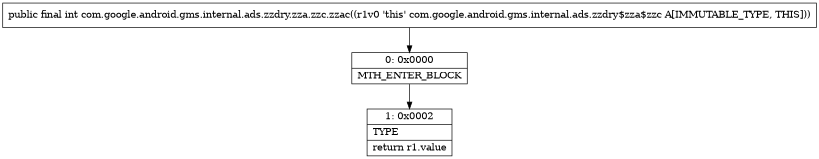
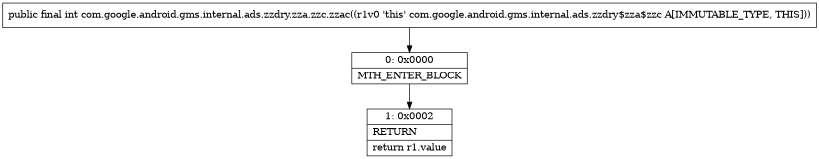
node "1: 0x0002": text "TYPE" -> "RETURN"
